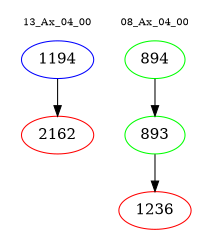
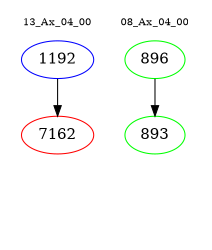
node "1194": label "1194" -> "1192"
node "894": label "894" -> "896"
node "2162": label "2162" -> "7162"
node "1236": removed
